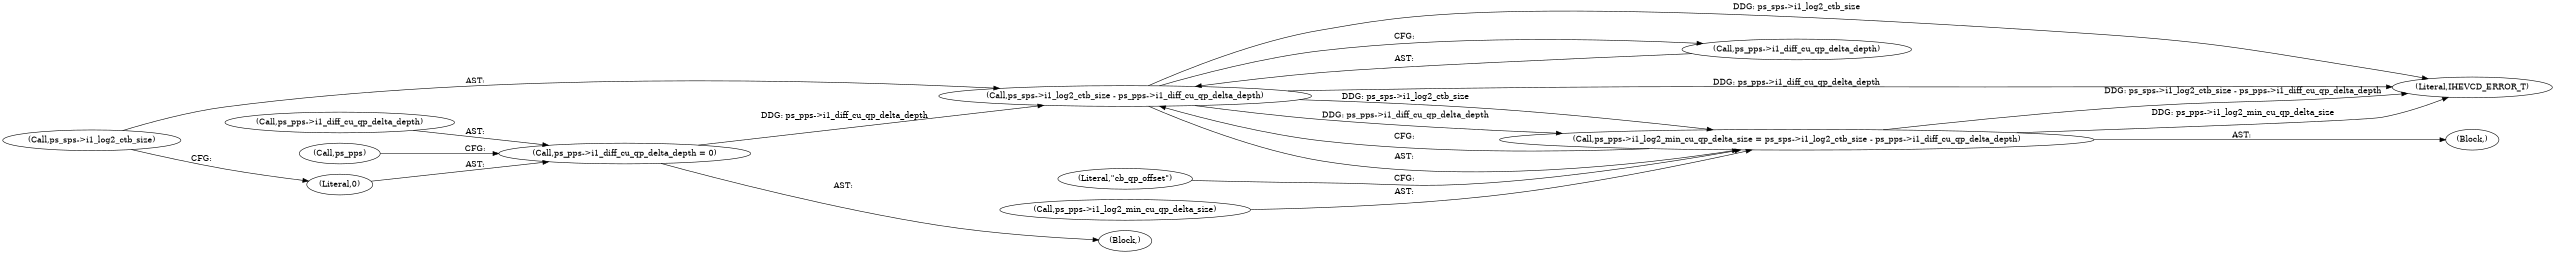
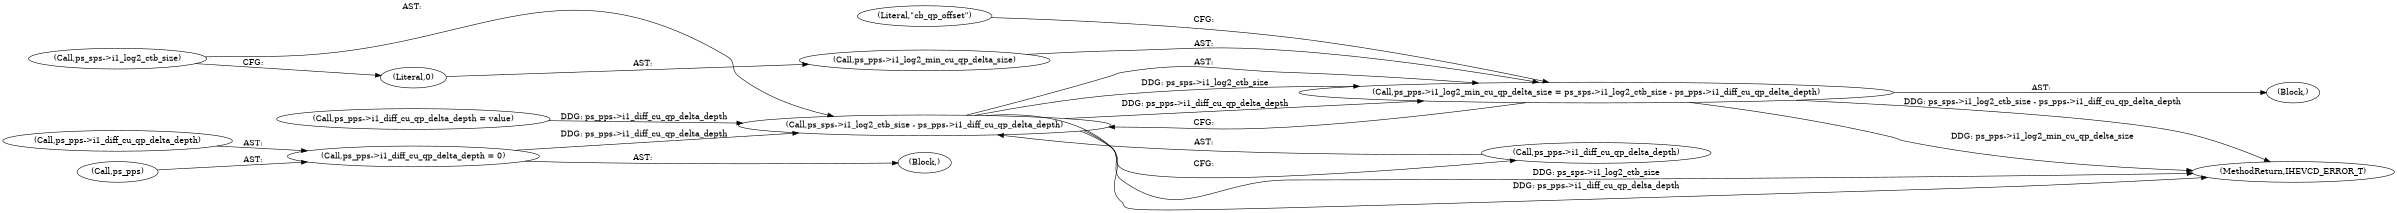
node "(Literal,IHEVCD_ERROR_T)": label "(Literal,IHEVCD_ERROR_T)" -> "(MethodReturn,IHEVCD_ERROR_T)"
node "(Call,ps_pps->i1_diff_cu_qp_delta_depth = value)": added
edge "(Call,ps_pps)" -> "(Call,ps_pps->i1_diff_cu_qp_delta_depth = 0)": label "CFG: " -> "AST: "
edge "(Literal,0)" -> "(Call,ps_pps->i1_diff_cu_qp_delta_depth = 0)": now "(Literal,0)" -> "(Call,ps_pps->i1_log2_min_cu_qp_delta_size)"
